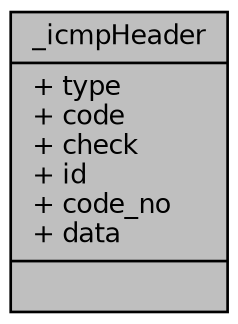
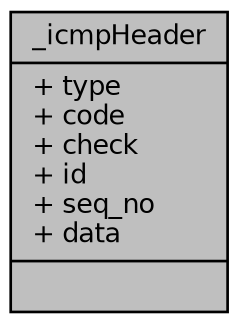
node "_icmpHeader": text "+ code_no" -> "+ seq_no"
